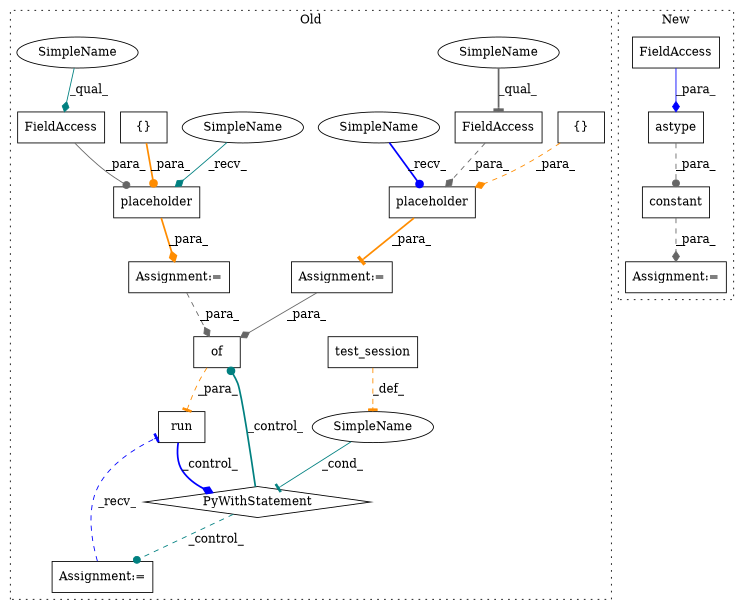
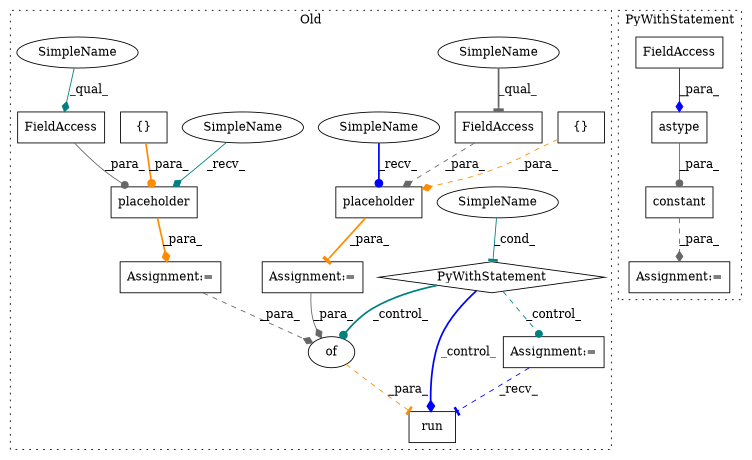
cluster "New": label "New" -> "PyWithStatement"
edge "astype" -> "constant": style dashed -> solid
node "of": shape box -> ellipse
node "test_session": removed
edge "run" -> "PyWithStatement": reversed
